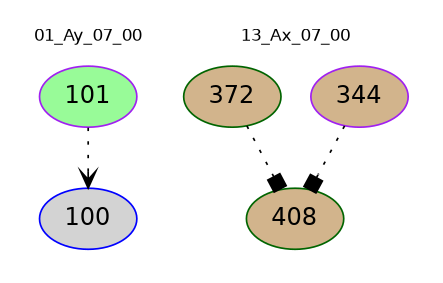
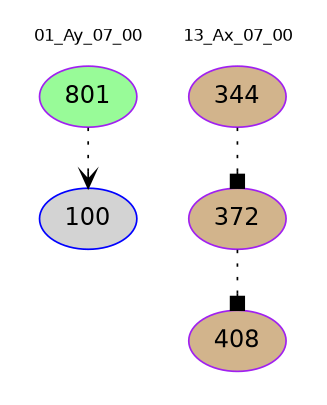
node "101": label "101" -> "801"
node "372": color darkgreen -> purple
edge "344" -> "408": now "344" -> "372"
node "408": color darkgreen -> purple
